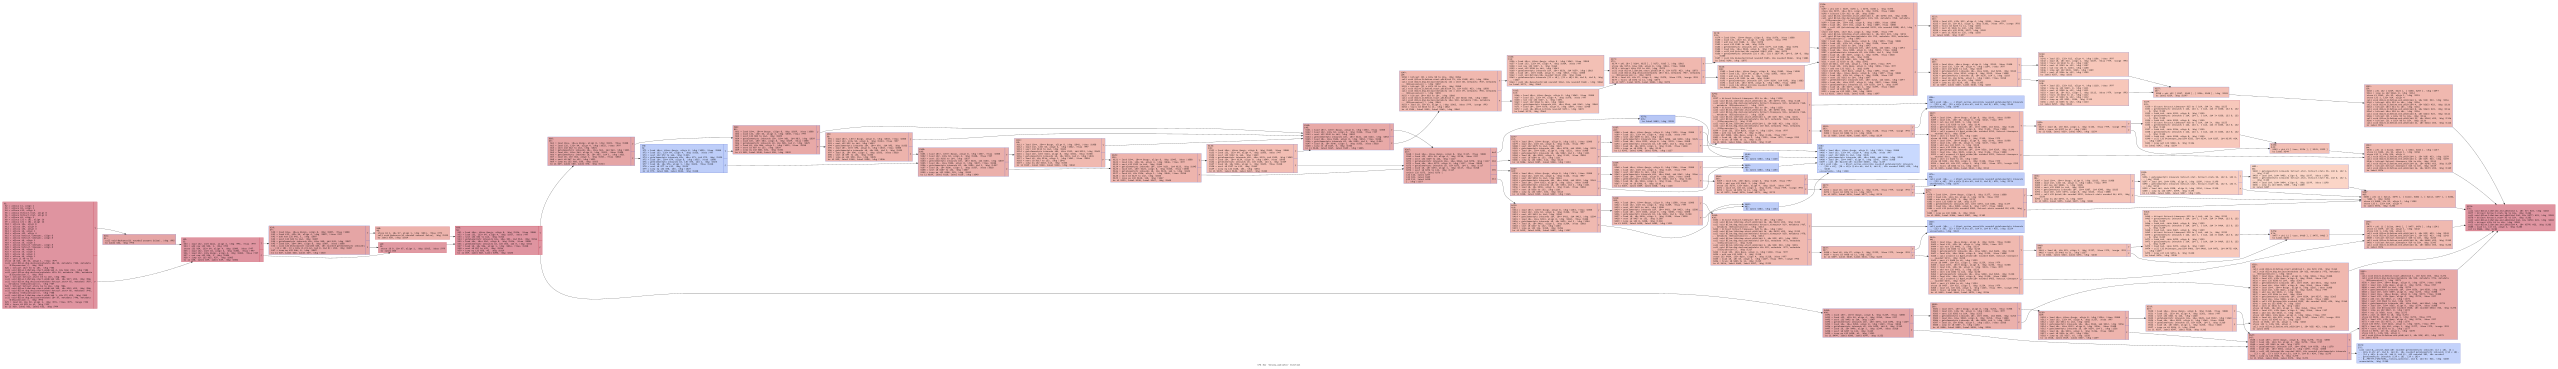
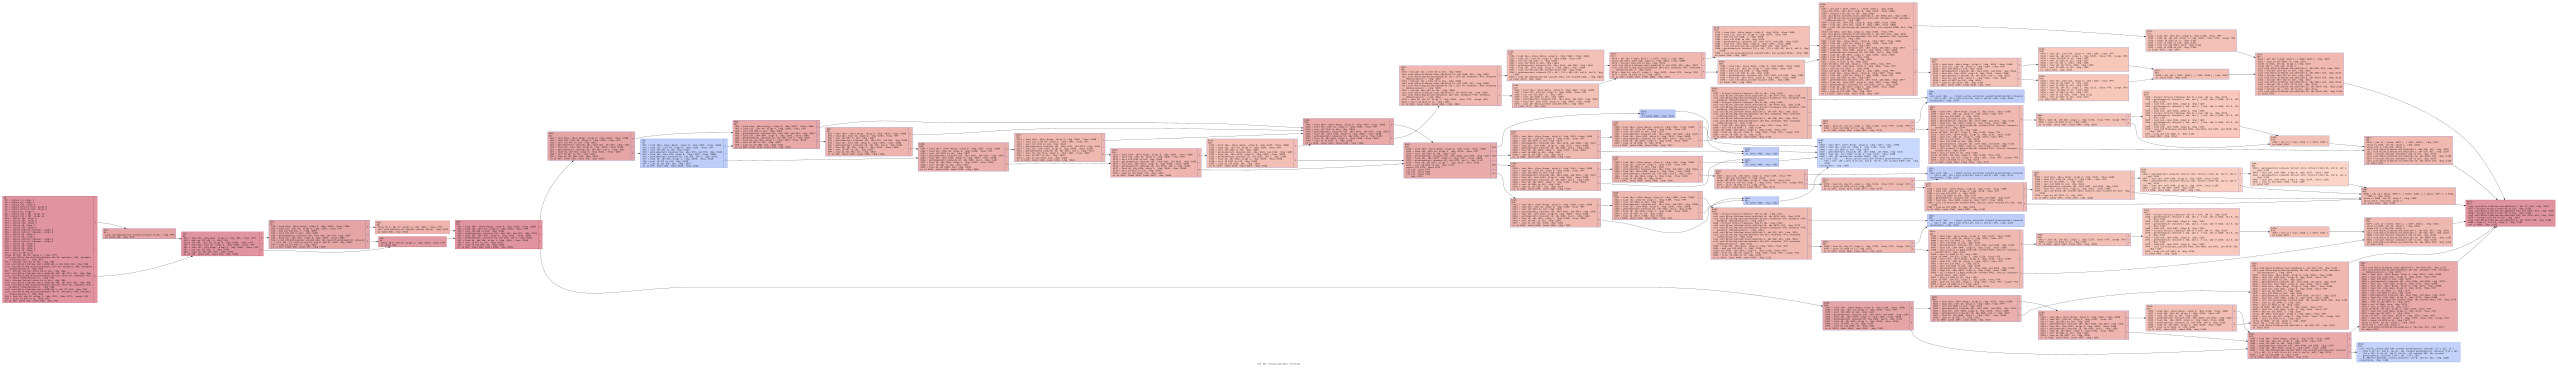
edge "%223:" -> "%259:": added
edge "%460:" -> "%476:": removed
